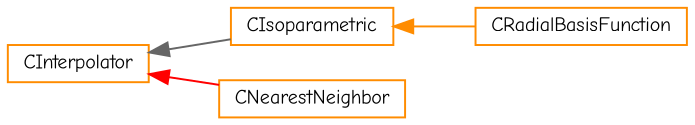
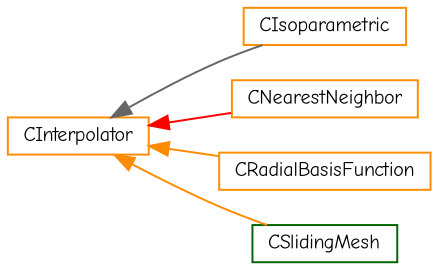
edge "CRadialBasisFunction" -> "CIsoparametric": now "CRadialBasisFunction" -> "CInterpolator"
node "CSlidingMesh": added
